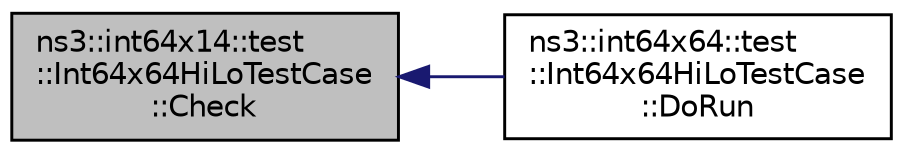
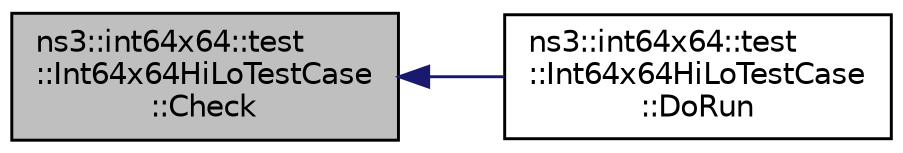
node "ns3::int64x14::test ::Int64x64HiLoTestCase ::Check": label "ns3::int64x14::test ::Int64x64HiLoTestCase ::Check" -> "ns3::int64x64::test ::Int64x64HiLoTestCase ::Check"
